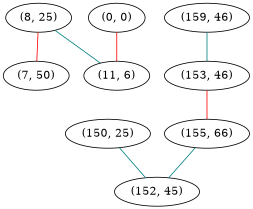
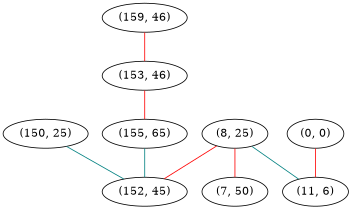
edge "(159, 46)" -- "(153, 46)": color teal -> red
node "(155, 66)": label "(155, 66)" -> "(155, 65)"
edge "(8, 25)" -- "(152, 45)": added
